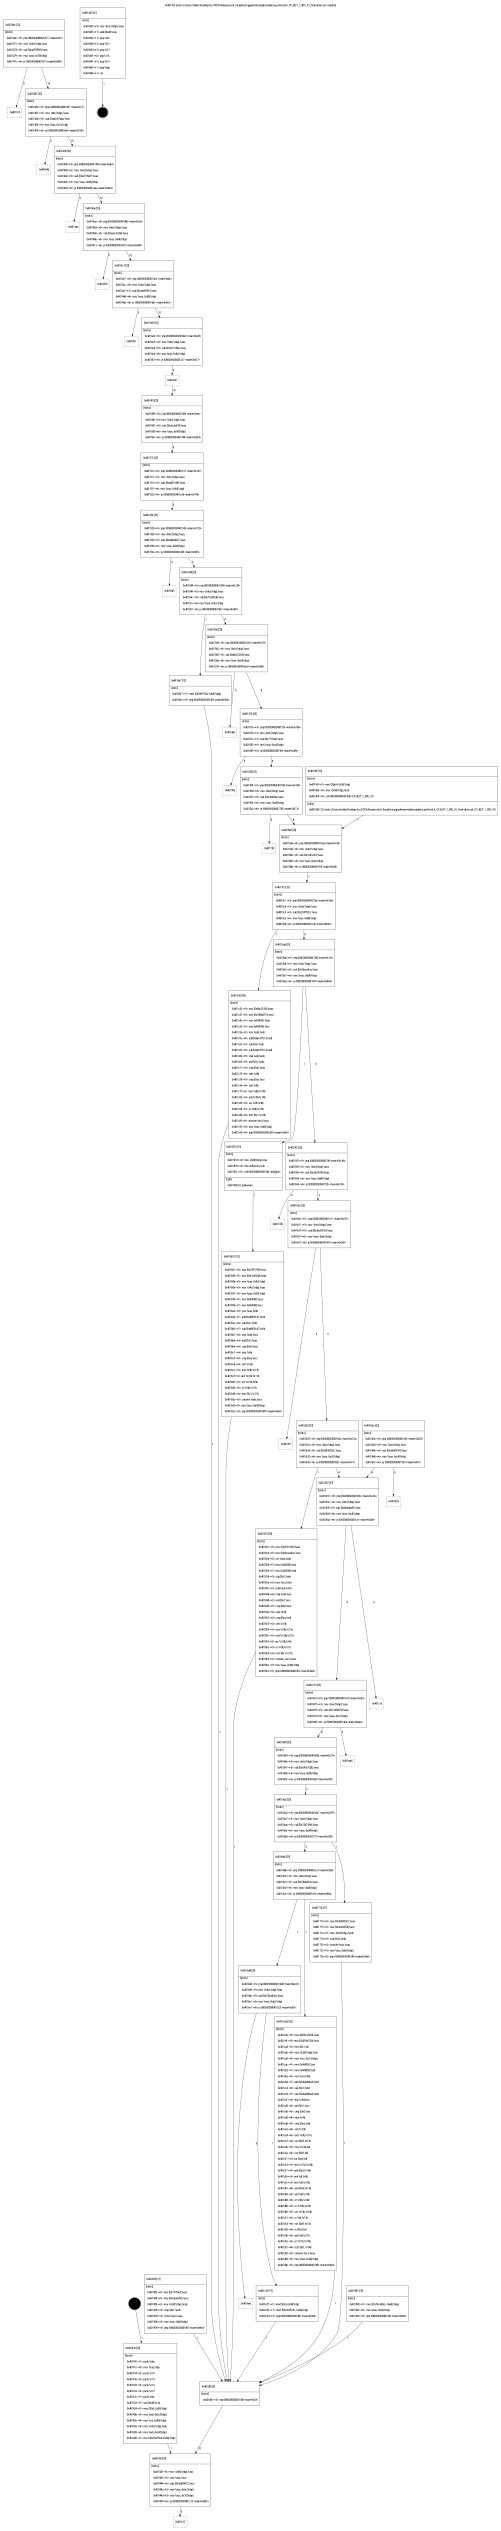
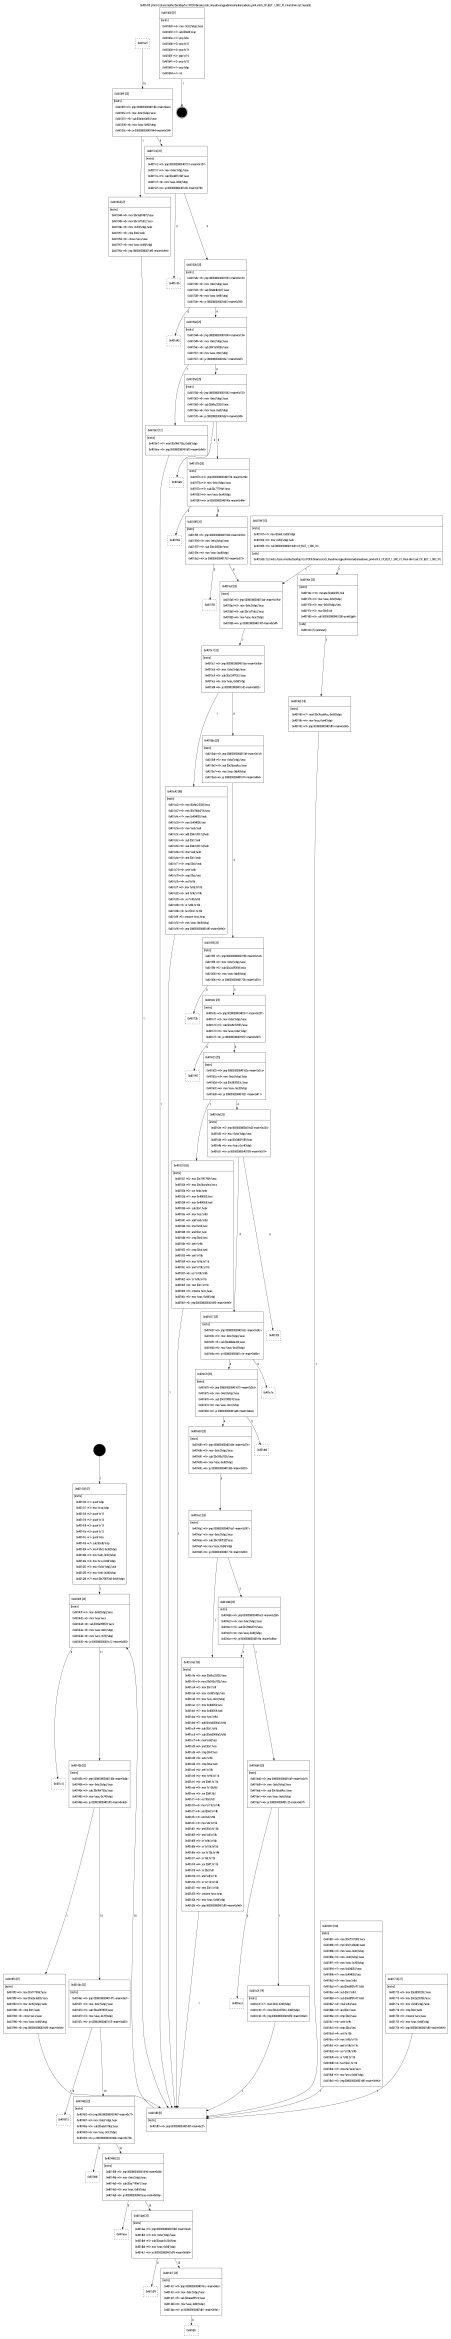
node "0x401944 [27]": added
node "0x401c06": added
node "0x4014e0 [25]": removed
node "0x40196e [23]": added
node "0x401874 [13]": removed
edge "0x401625 [25]" -> "0x401657 [25]": now "0x401625 [25]" -> "0x40163e [25]"
node "0x401456 [22]": added
edge "0x4016a2 [25]" -> "0x401710 [27]": now "0x4016a2 [25]" -> "0x401c9a [150]"
